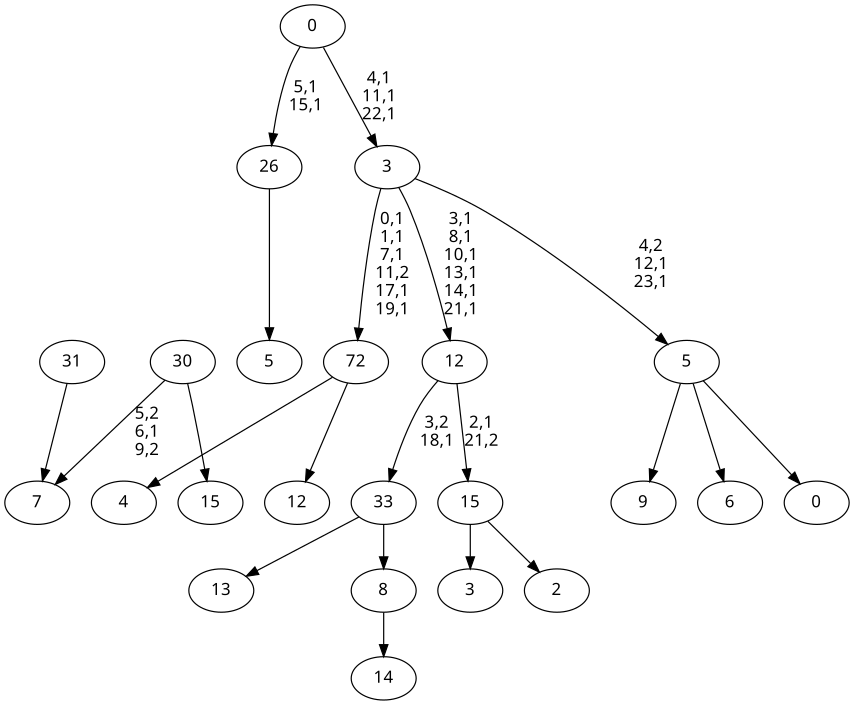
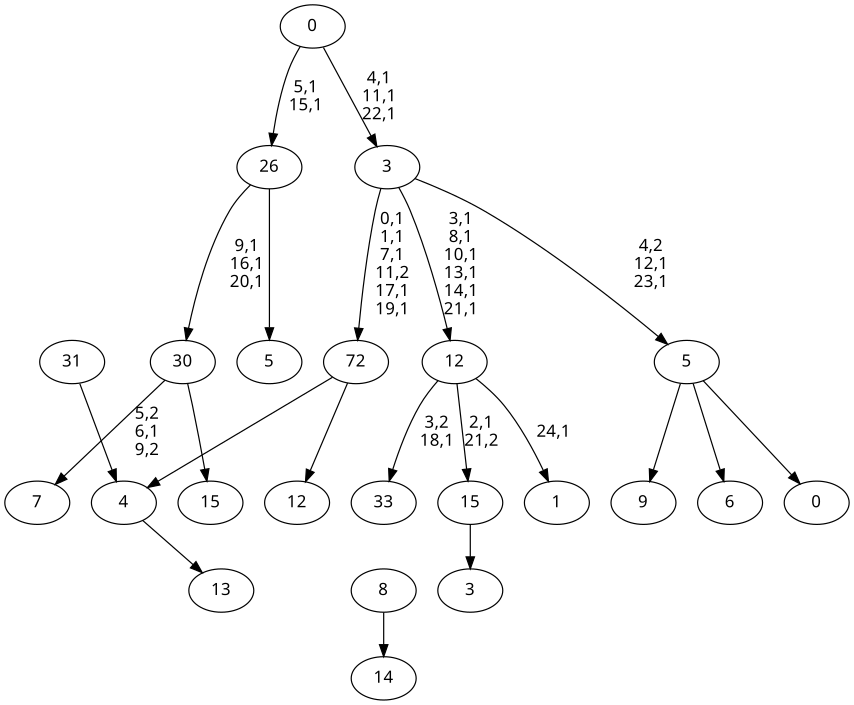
edge "26" -> "30": added, label "9,1 16,1 20,1"
edge "31" -> "7": now "31" -> "4"
node "1": added
edge "33" -> "8": removed
edge "33" -> "13": now "4" -> "13"
node "2": removed
